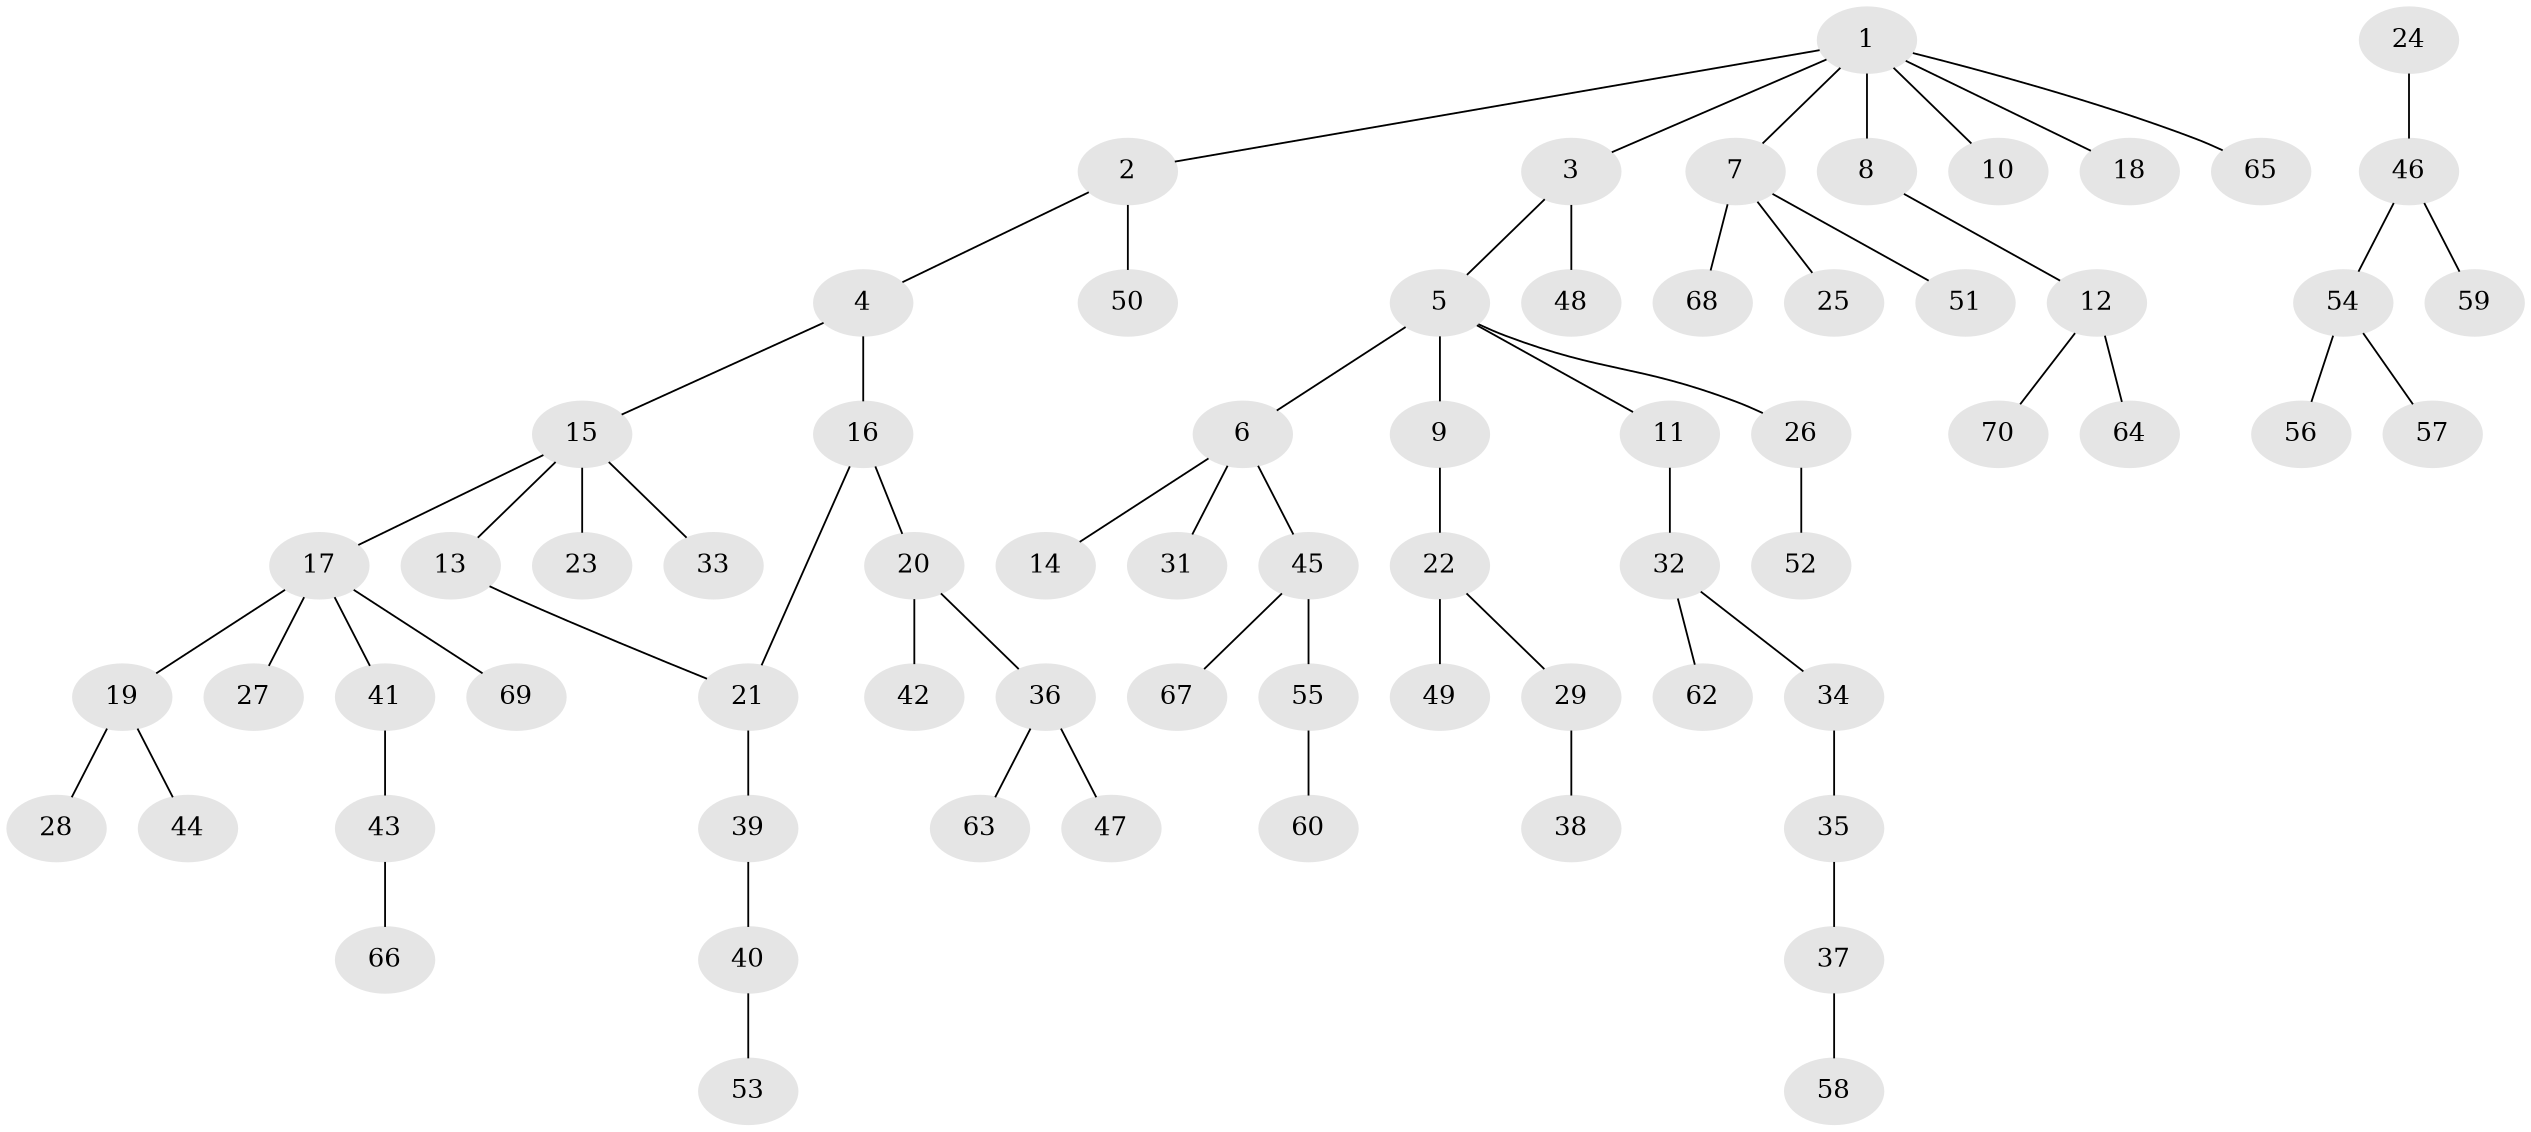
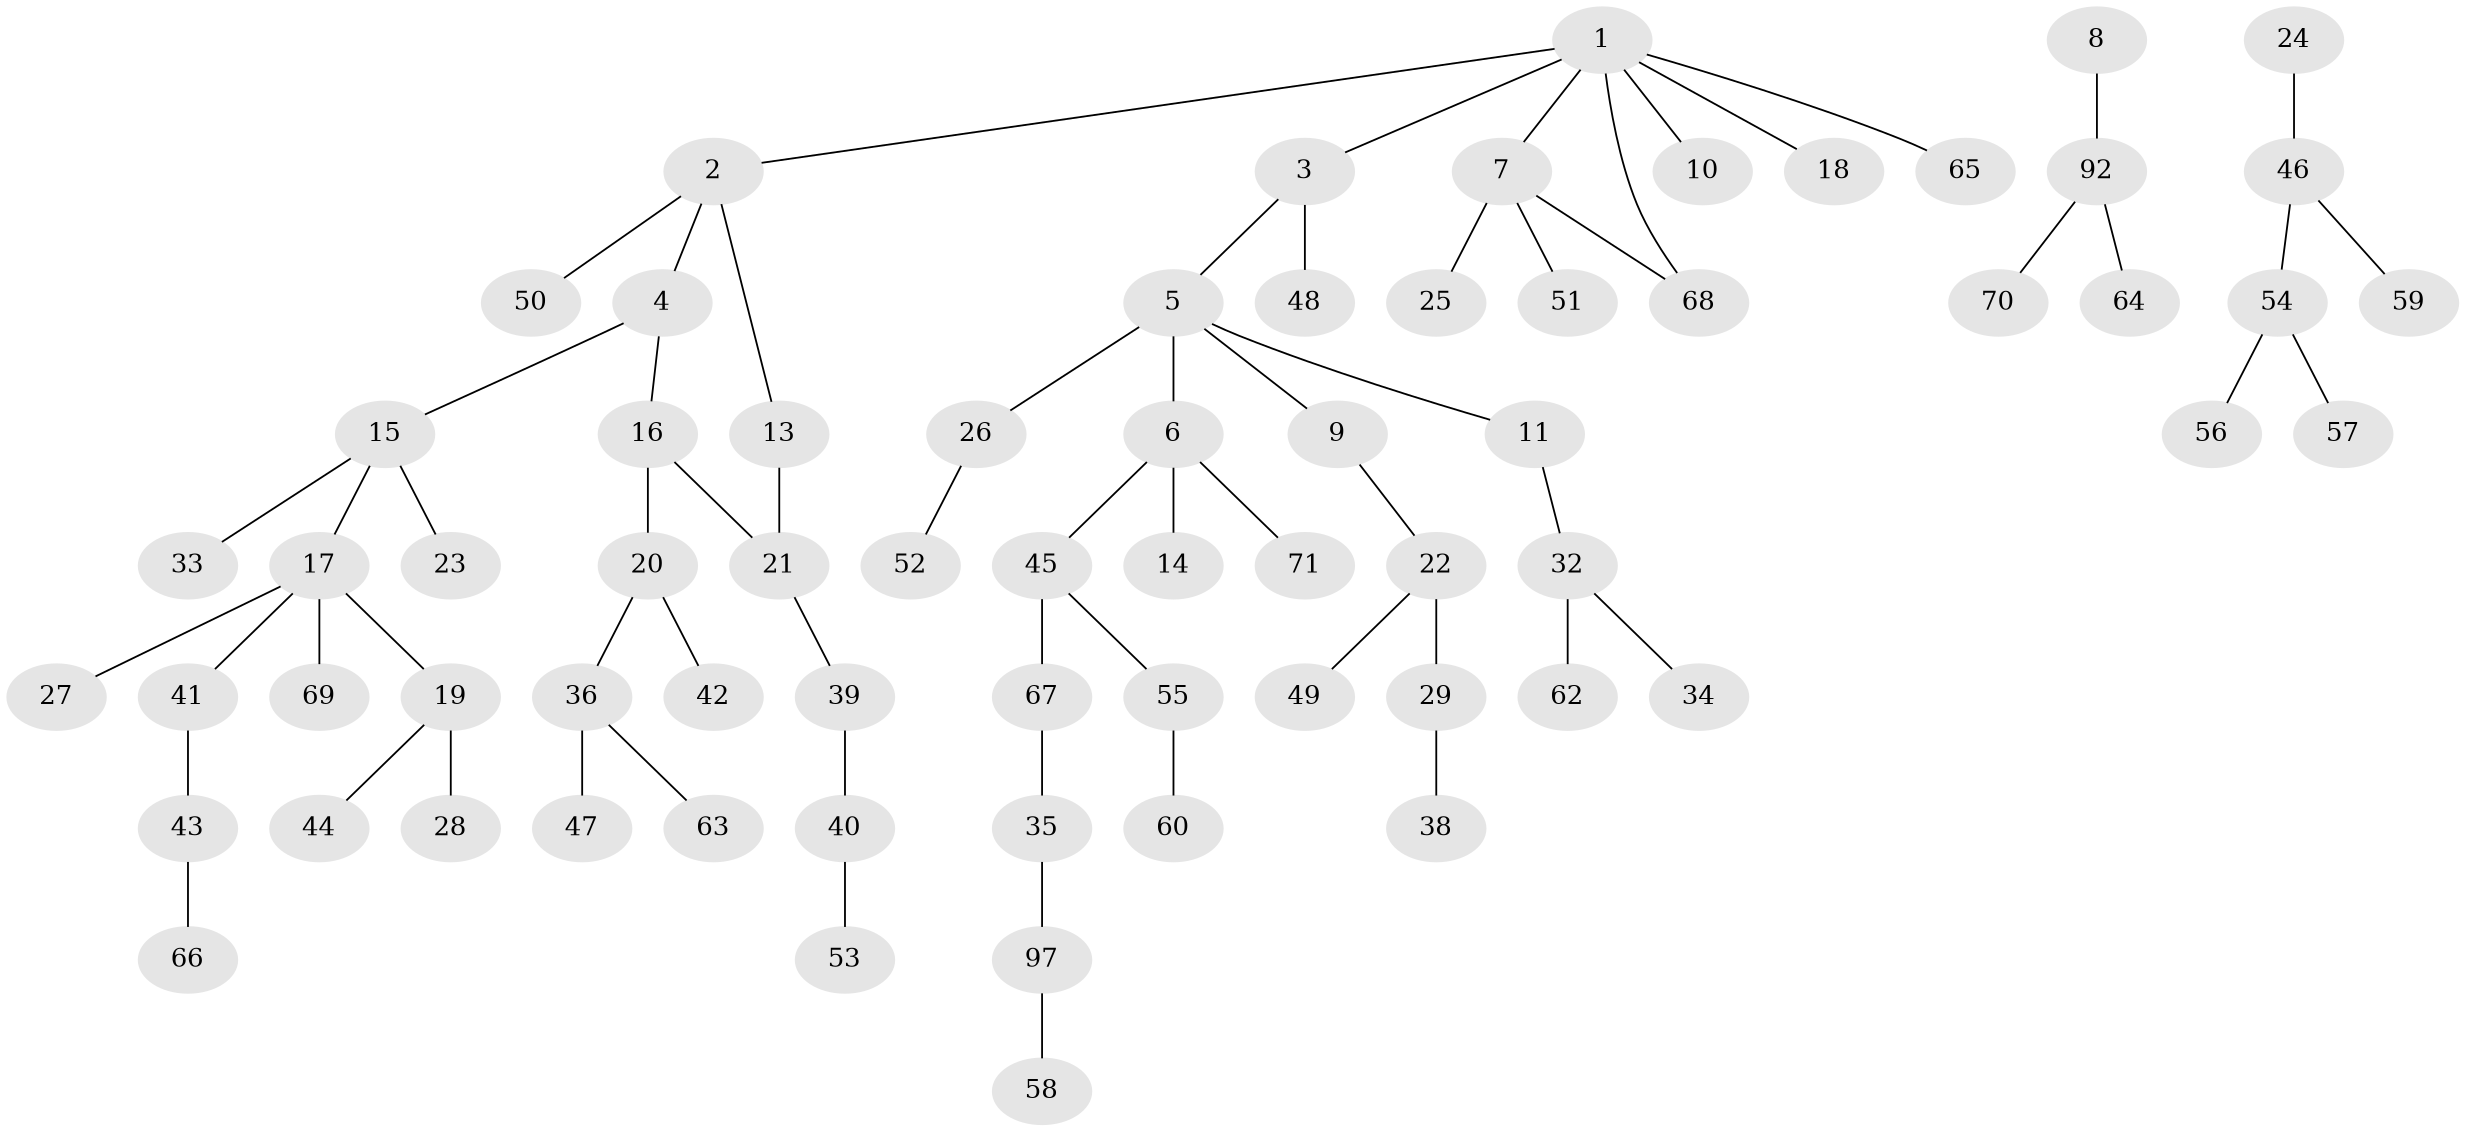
edge "1" -- "8": now "1" -- "68"
node "12": label "12" -> "92"
edge "15" -- "13": now "2" -- "13"
node "31": label "31" -> "71"
edge "34" -- "35": now "67" -- "35"
node "37": label "37" -> "97"
